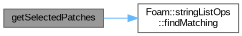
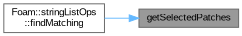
edge "getSelectedPatches" -> "Foam::stringListOps ::findMatching": reversed
